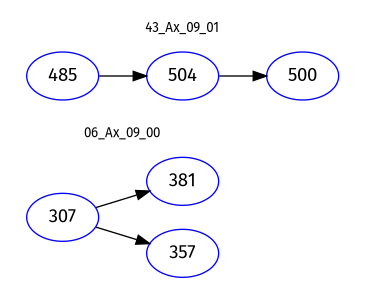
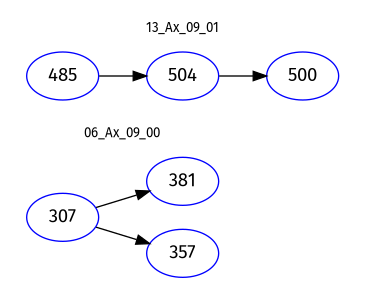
cluster "43_Ax_09_01": label "43_Ax_09_01" -> "13_Ax_09_01"
